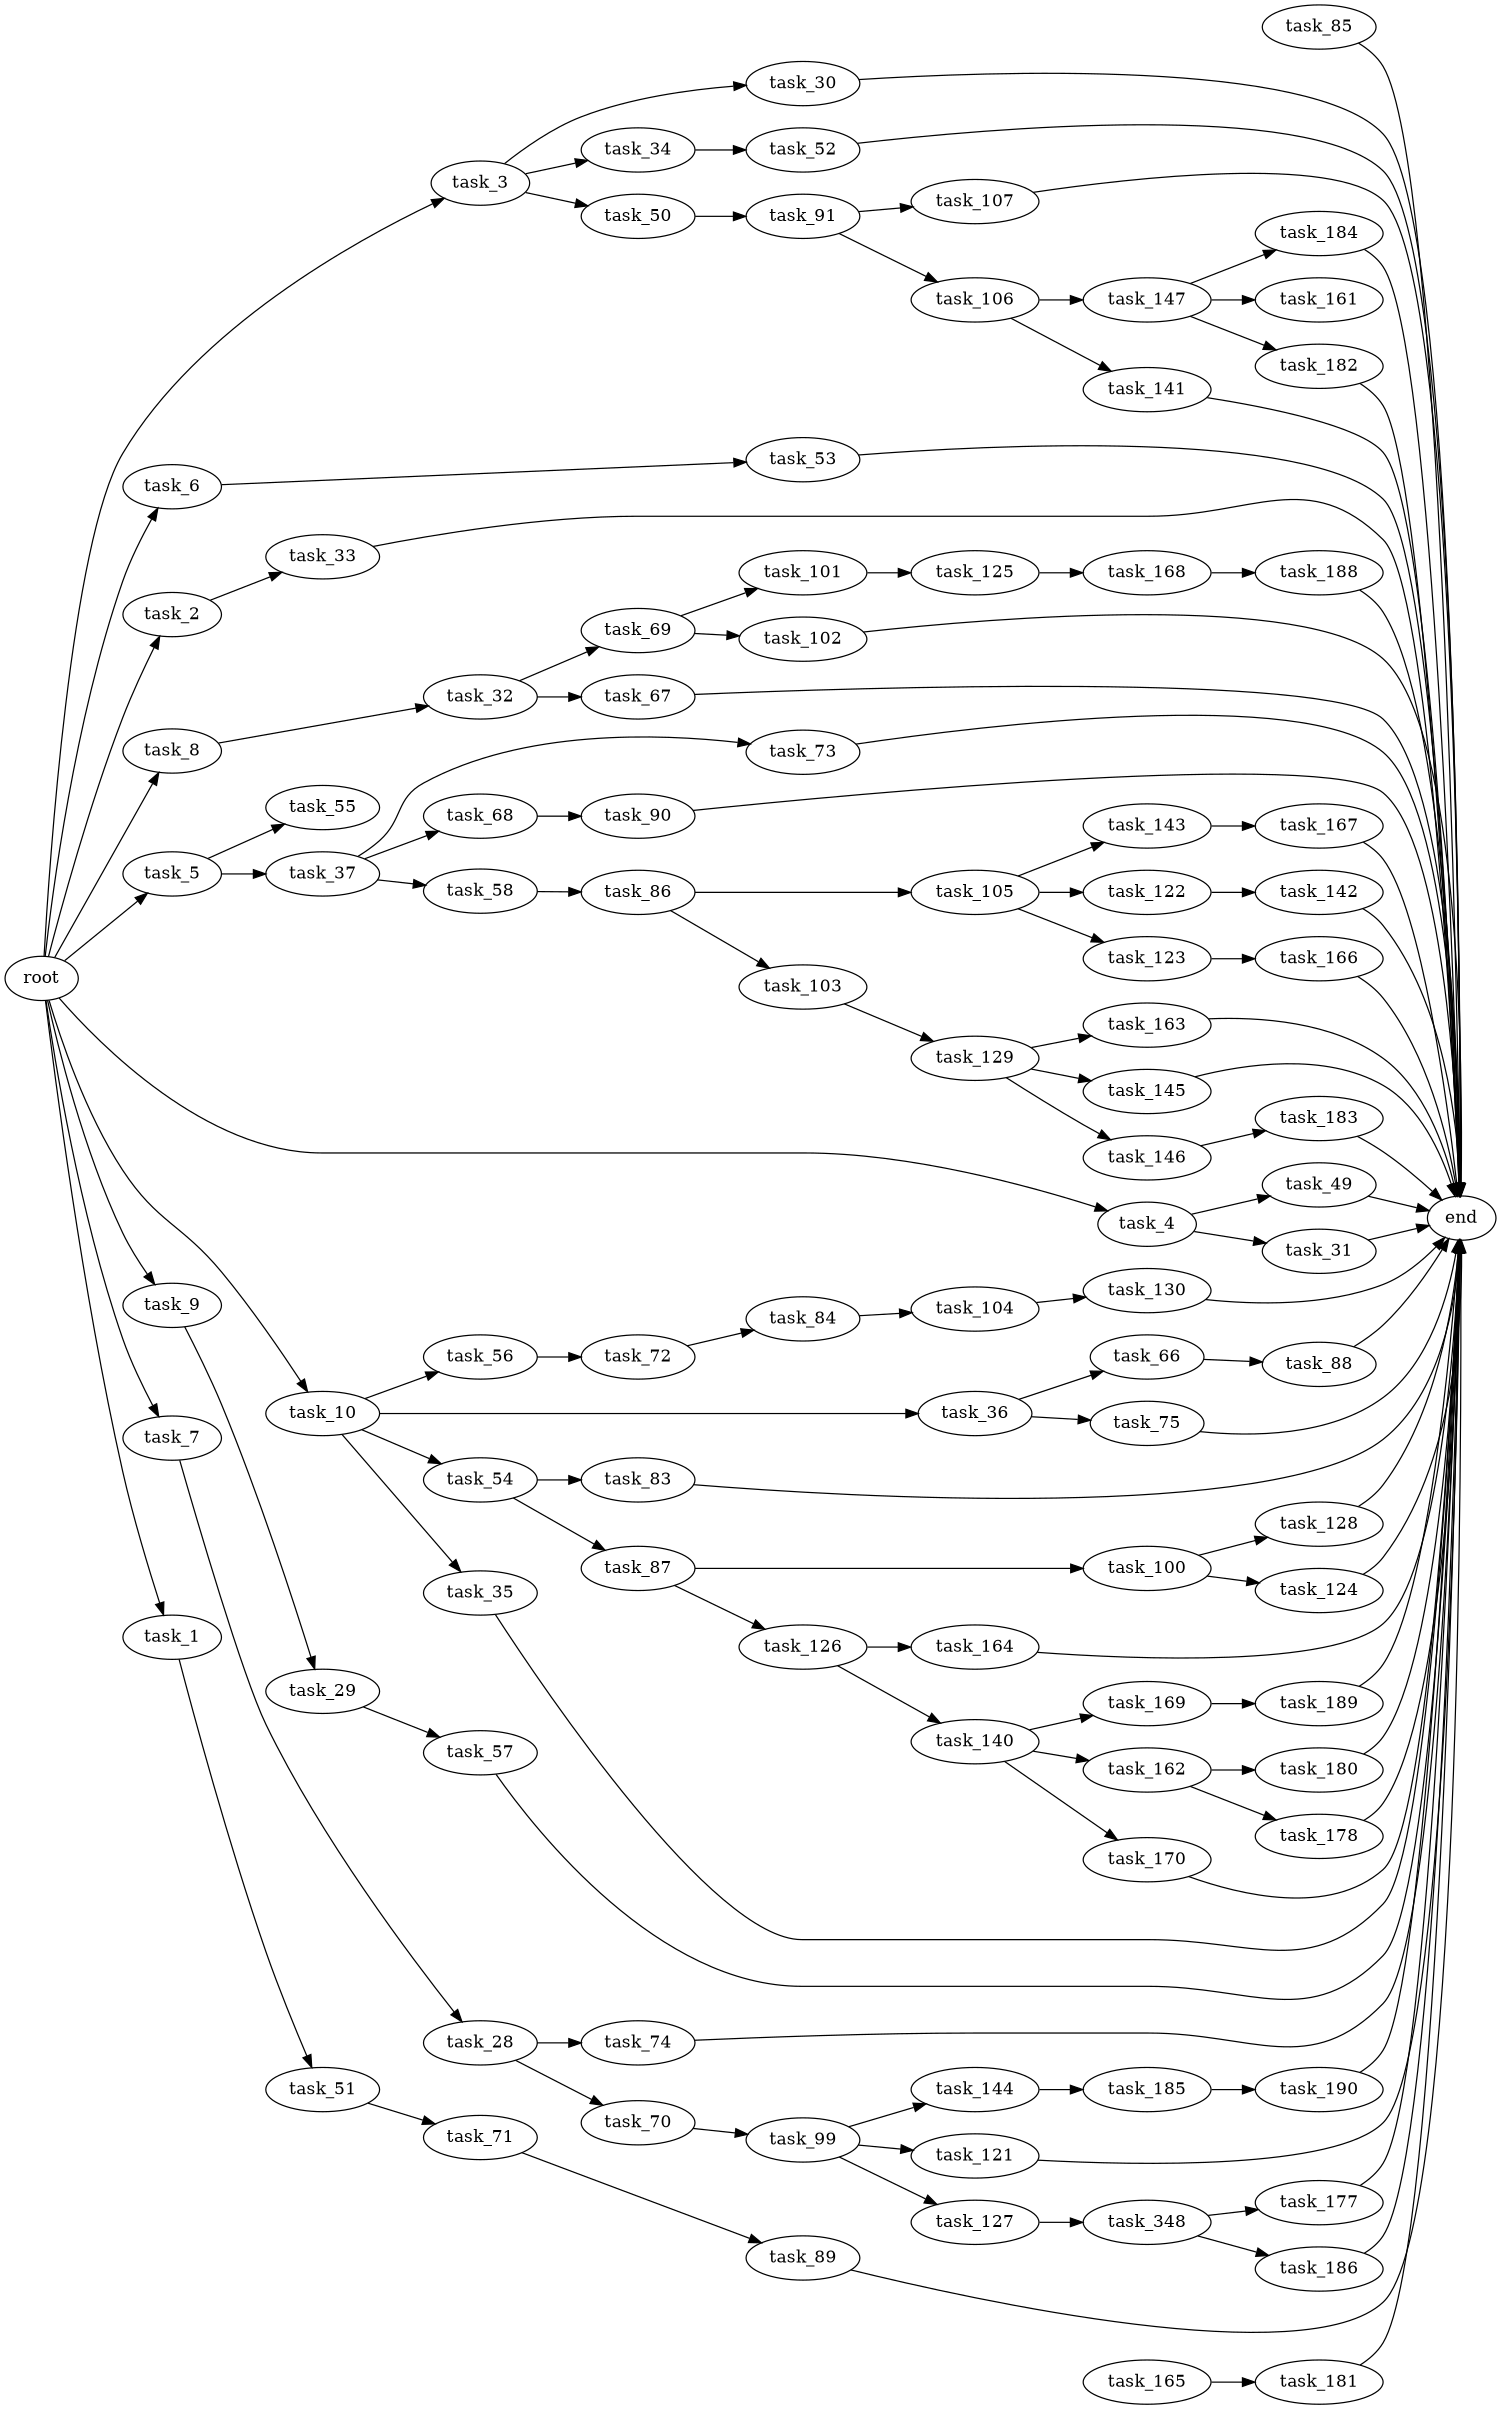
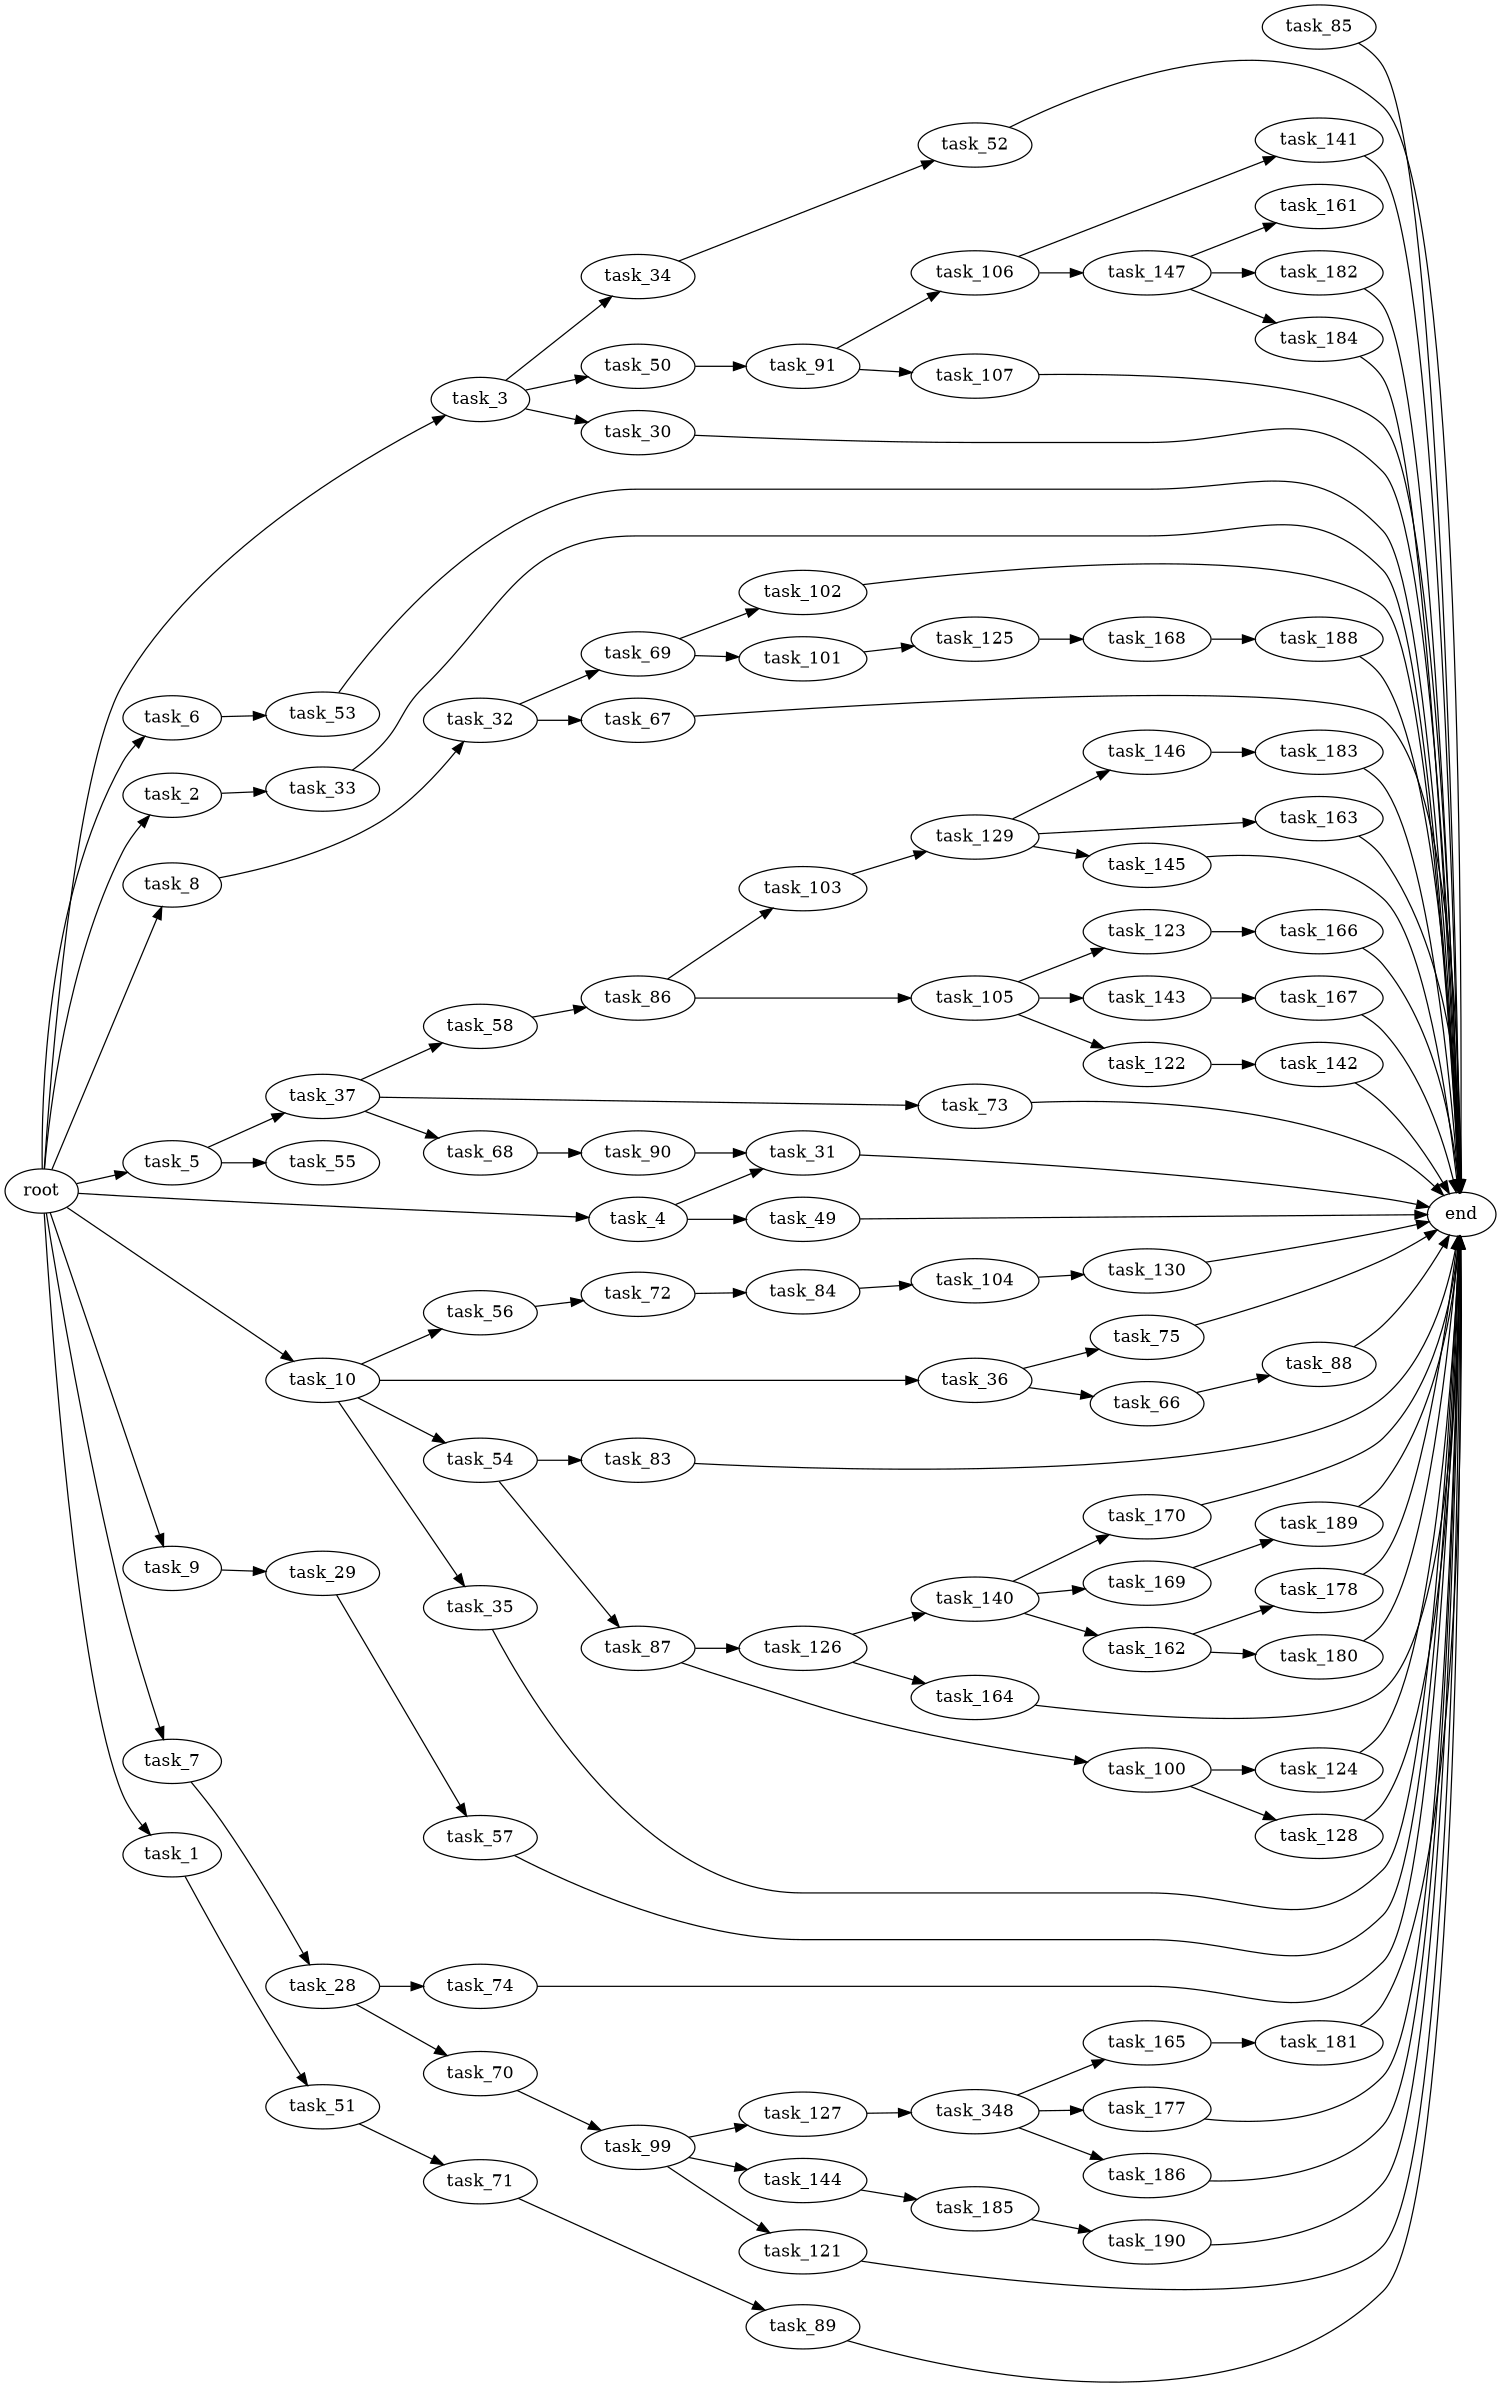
edge "task_90" -> "end": now "task_90" -> "task_31"
edge "task_348" -> "task_165": added
